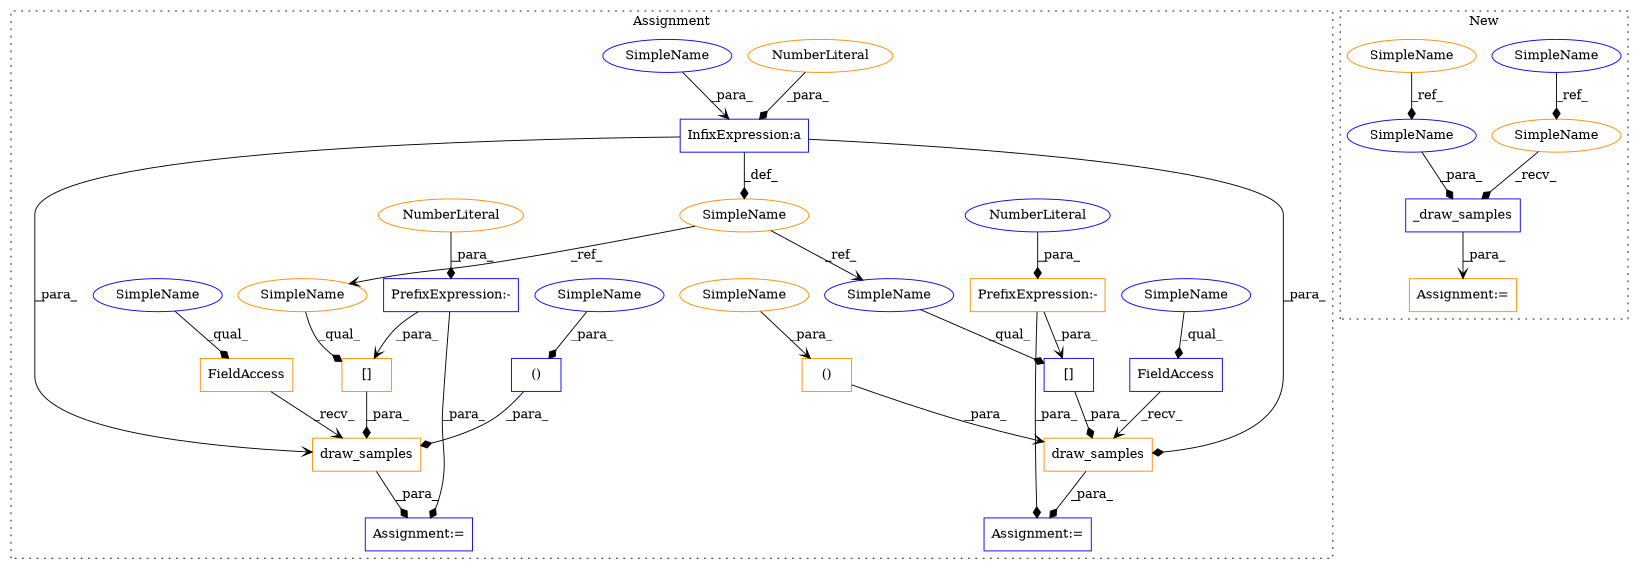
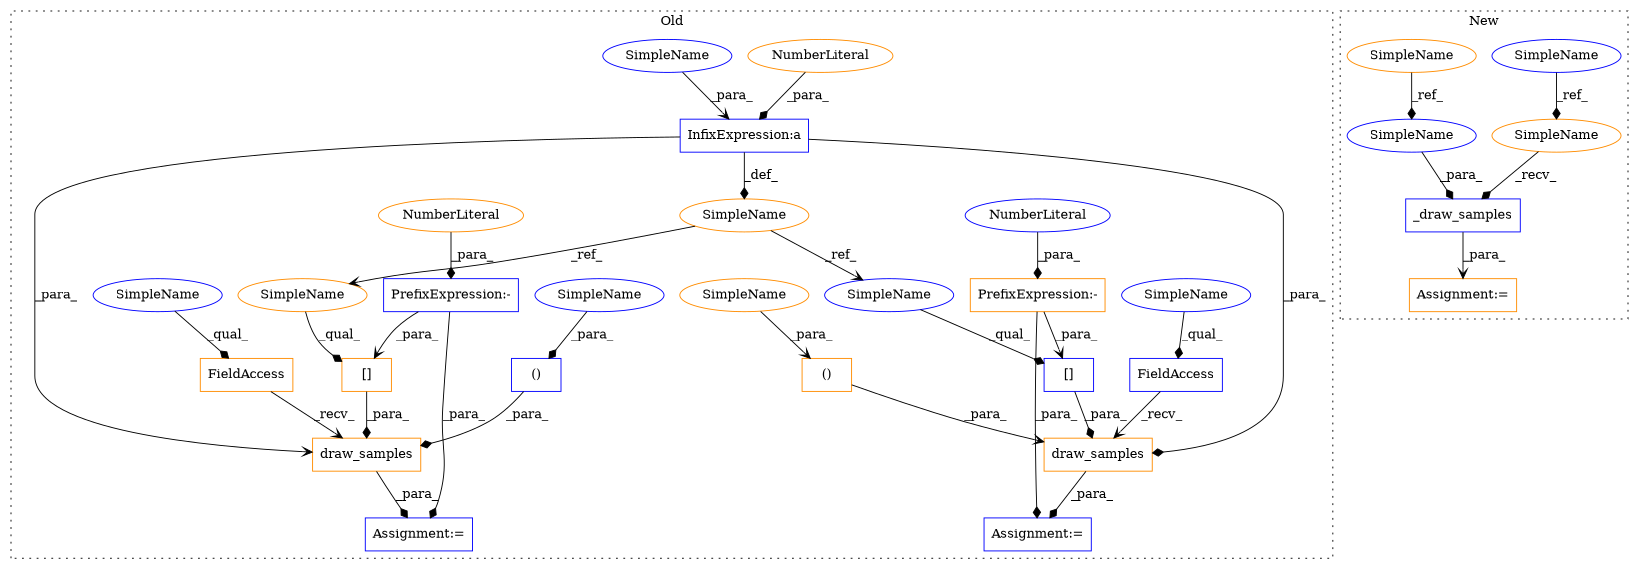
cluster "Assignment": label "Assignment" -> "Old"
